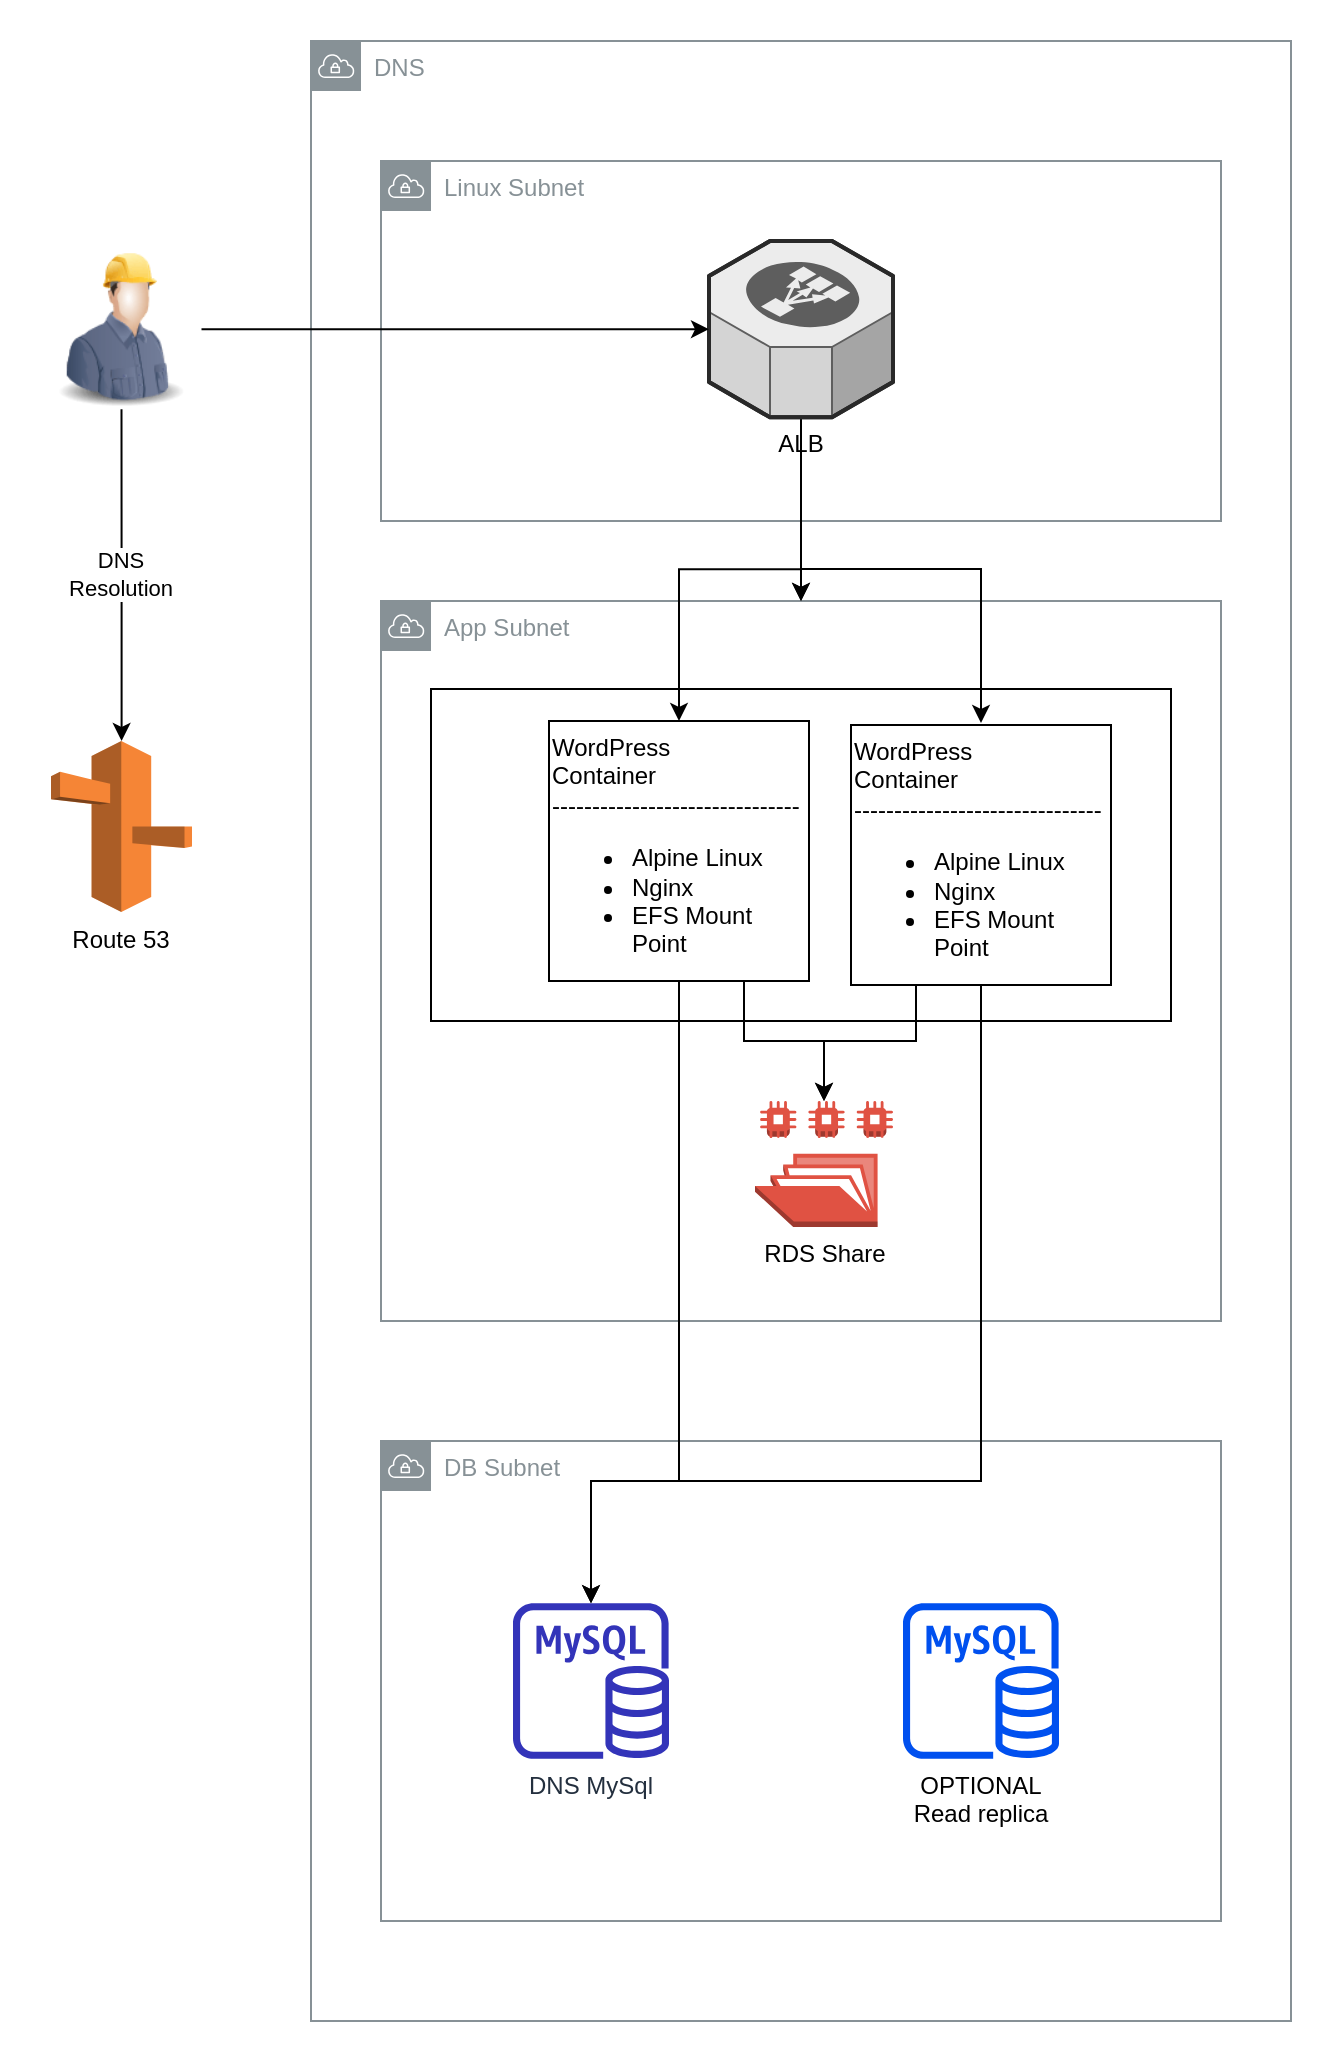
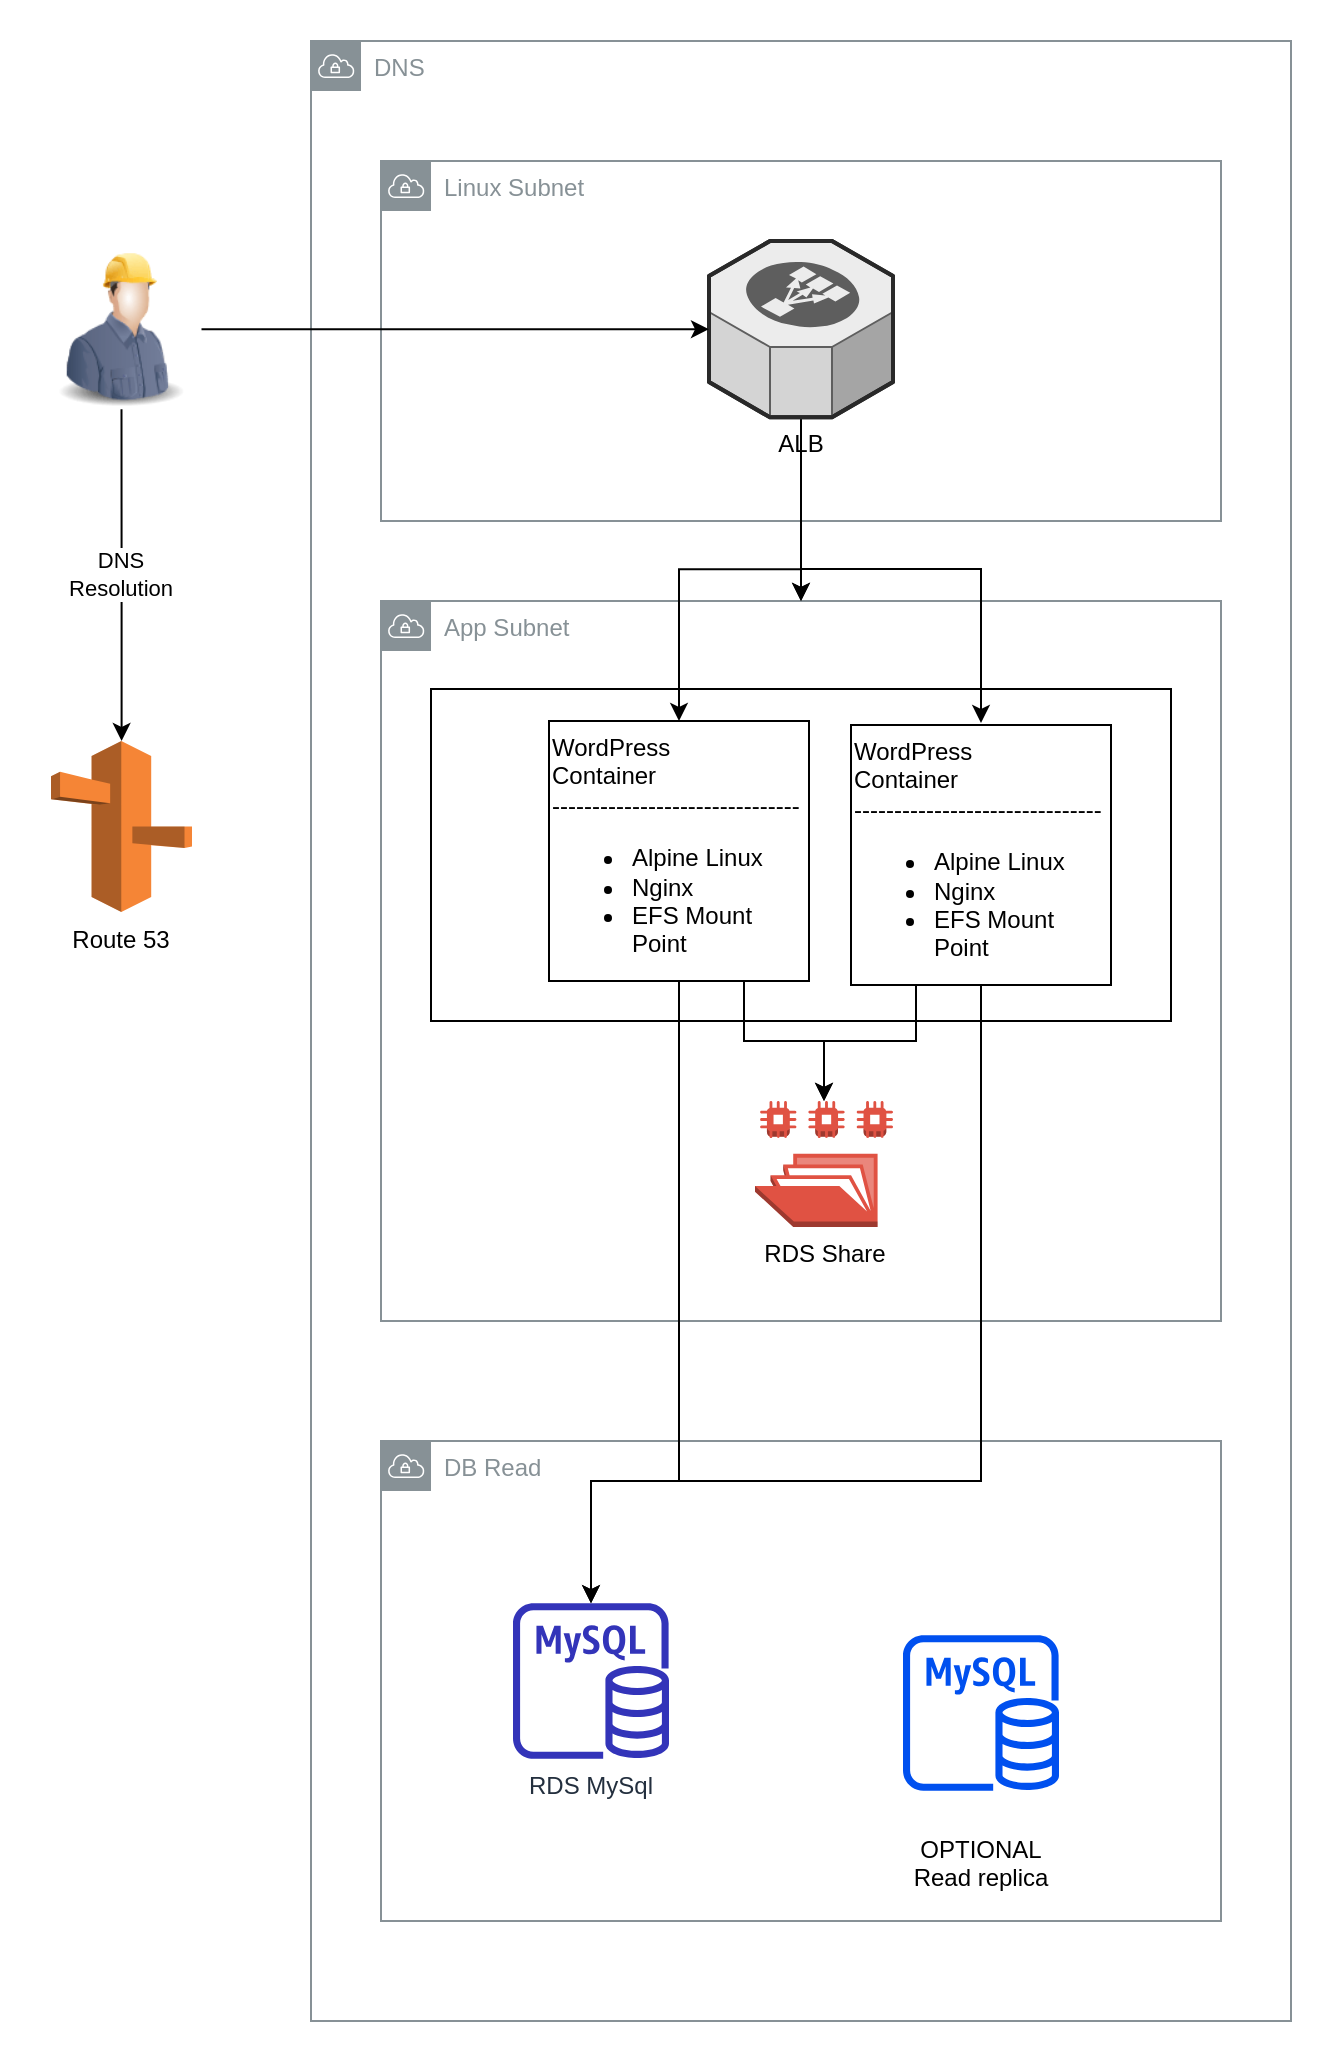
node "DB Subnet": label "DB Subnet" -> "DB Read"
node "OPTIONAL Read replica": size 156x156 -> 156x220
node "DNS MySql": label "DNS MySql" -> "RDS MySql"
